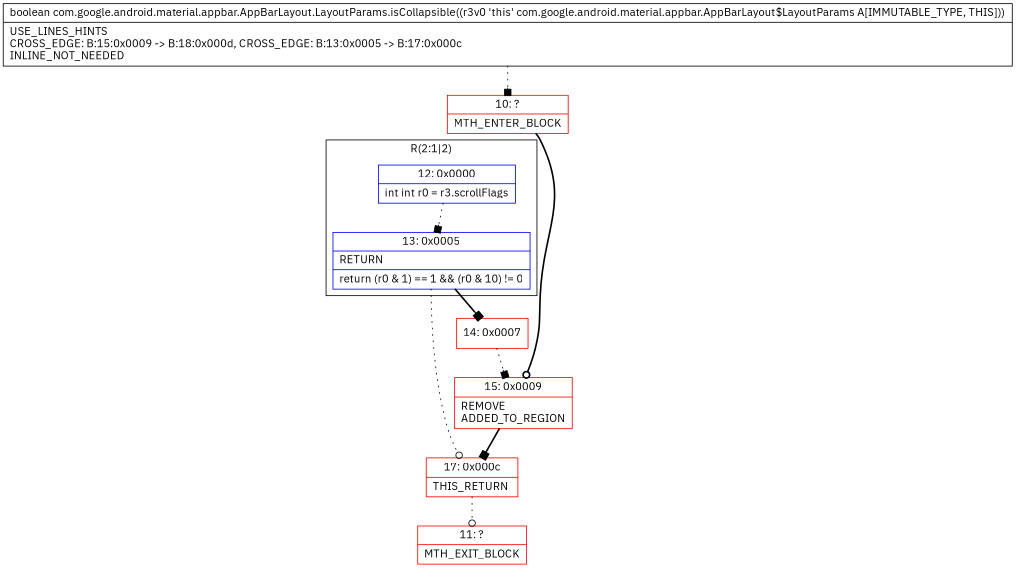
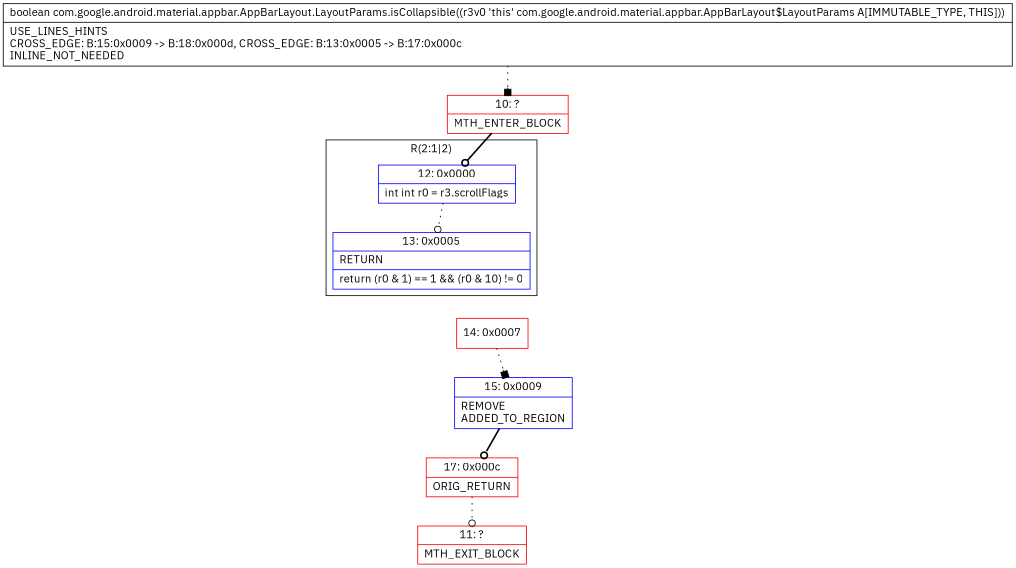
edge "12: 0x0000" -> "13: 0x0005": arrowhead box -> odot
edge "10: ?" -> "15: 0x0009": now "10: ?" -> "12: 0x0000"
edge "13: 0x0005" -> "14: 0x0007": removed
edge "13: 0x0005" -> "17: 0x000c": removed
node "15: 0x0009": color red -> blue
edge "15: 0x0009" -> "17: 0x000c": arrowhead box -> odot
node "17: 0x000c": text "THIS_RETURN" -> "ORIG_RETURN"
